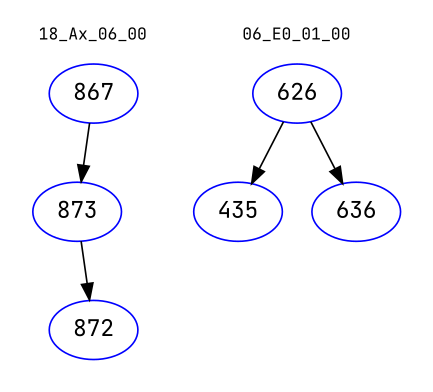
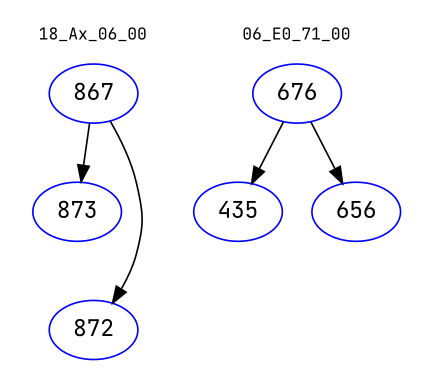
cluster "06_E0_01_00": label "06_E0_01_00" -> "06_E0_71_00"
node "626": label "626" -> "676"
node "636": label "636" -> "656"
edge "873" -> "872": now "867" -> "872"
